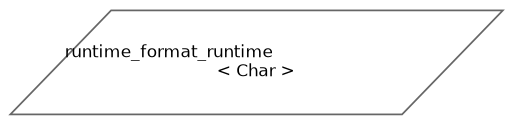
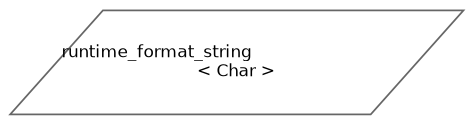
node "runtime_format_runtime < Char >": label "runtime_format_runtime < Char >" -> "runtime_format_string < Char >"
